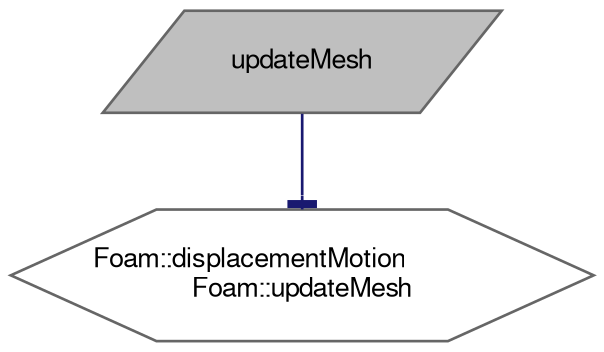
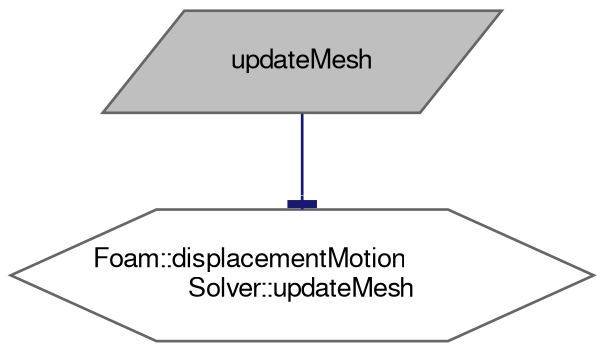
node "Foam::displacementMotion Foam::updateMesh": label "Foam::displacementMotion Foam::updateMesh" -> "Foam::displacementMotion Solver::updateMesh"
